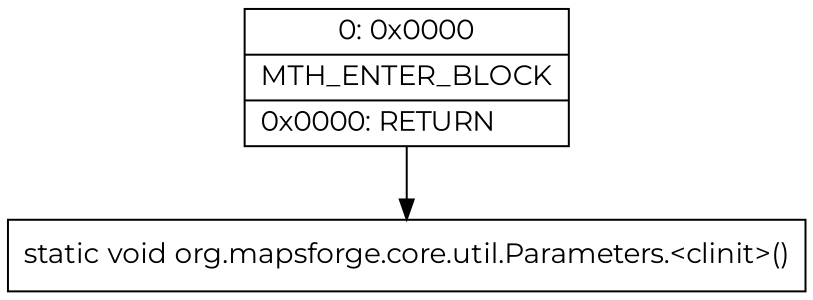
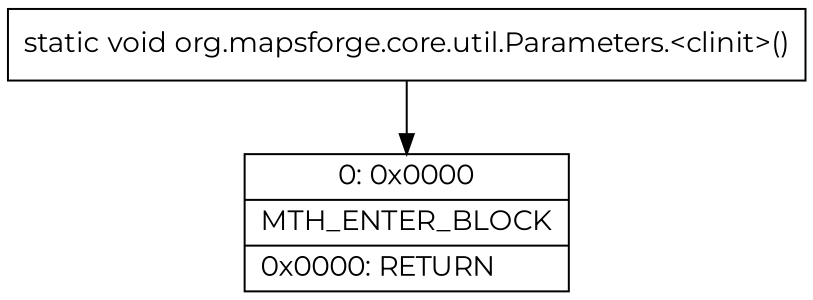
edge "0: 0x0000" -> "static void org.mapsforge.core.util.Parameters.<clinit>()": reversed
